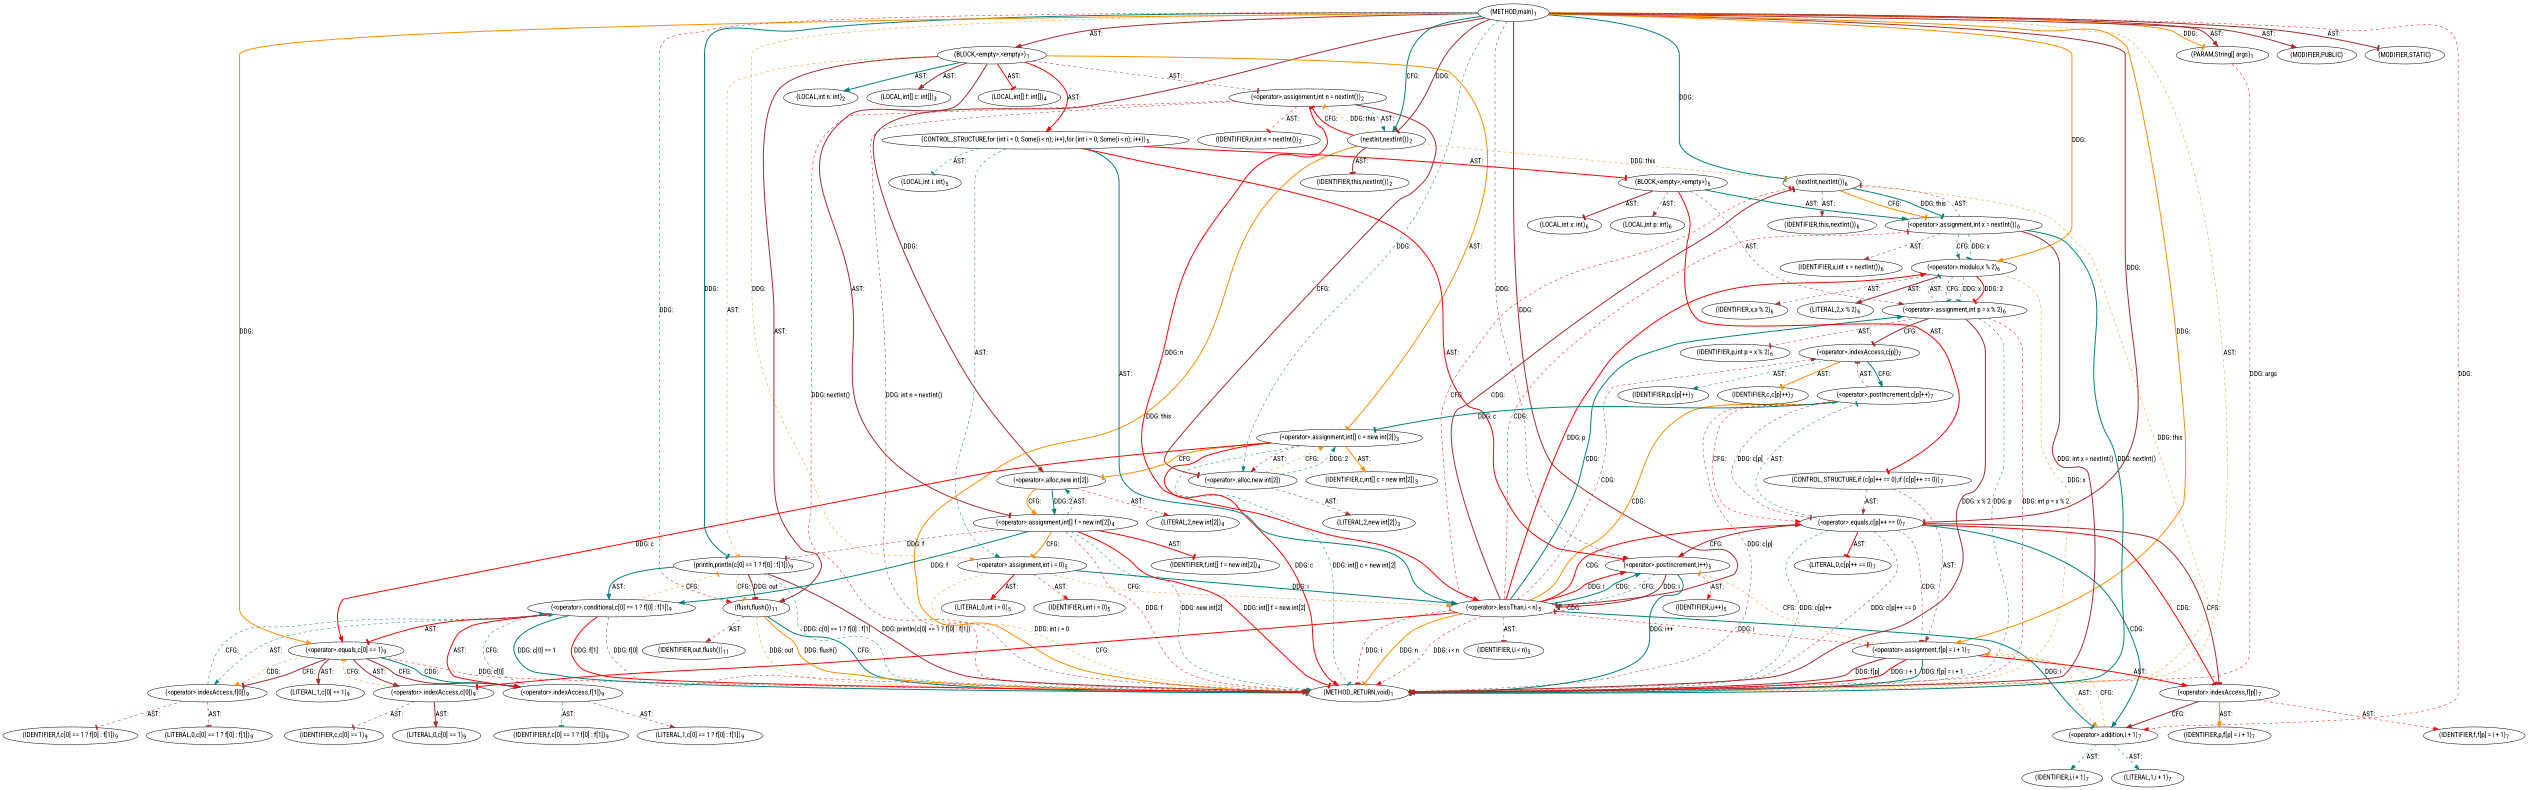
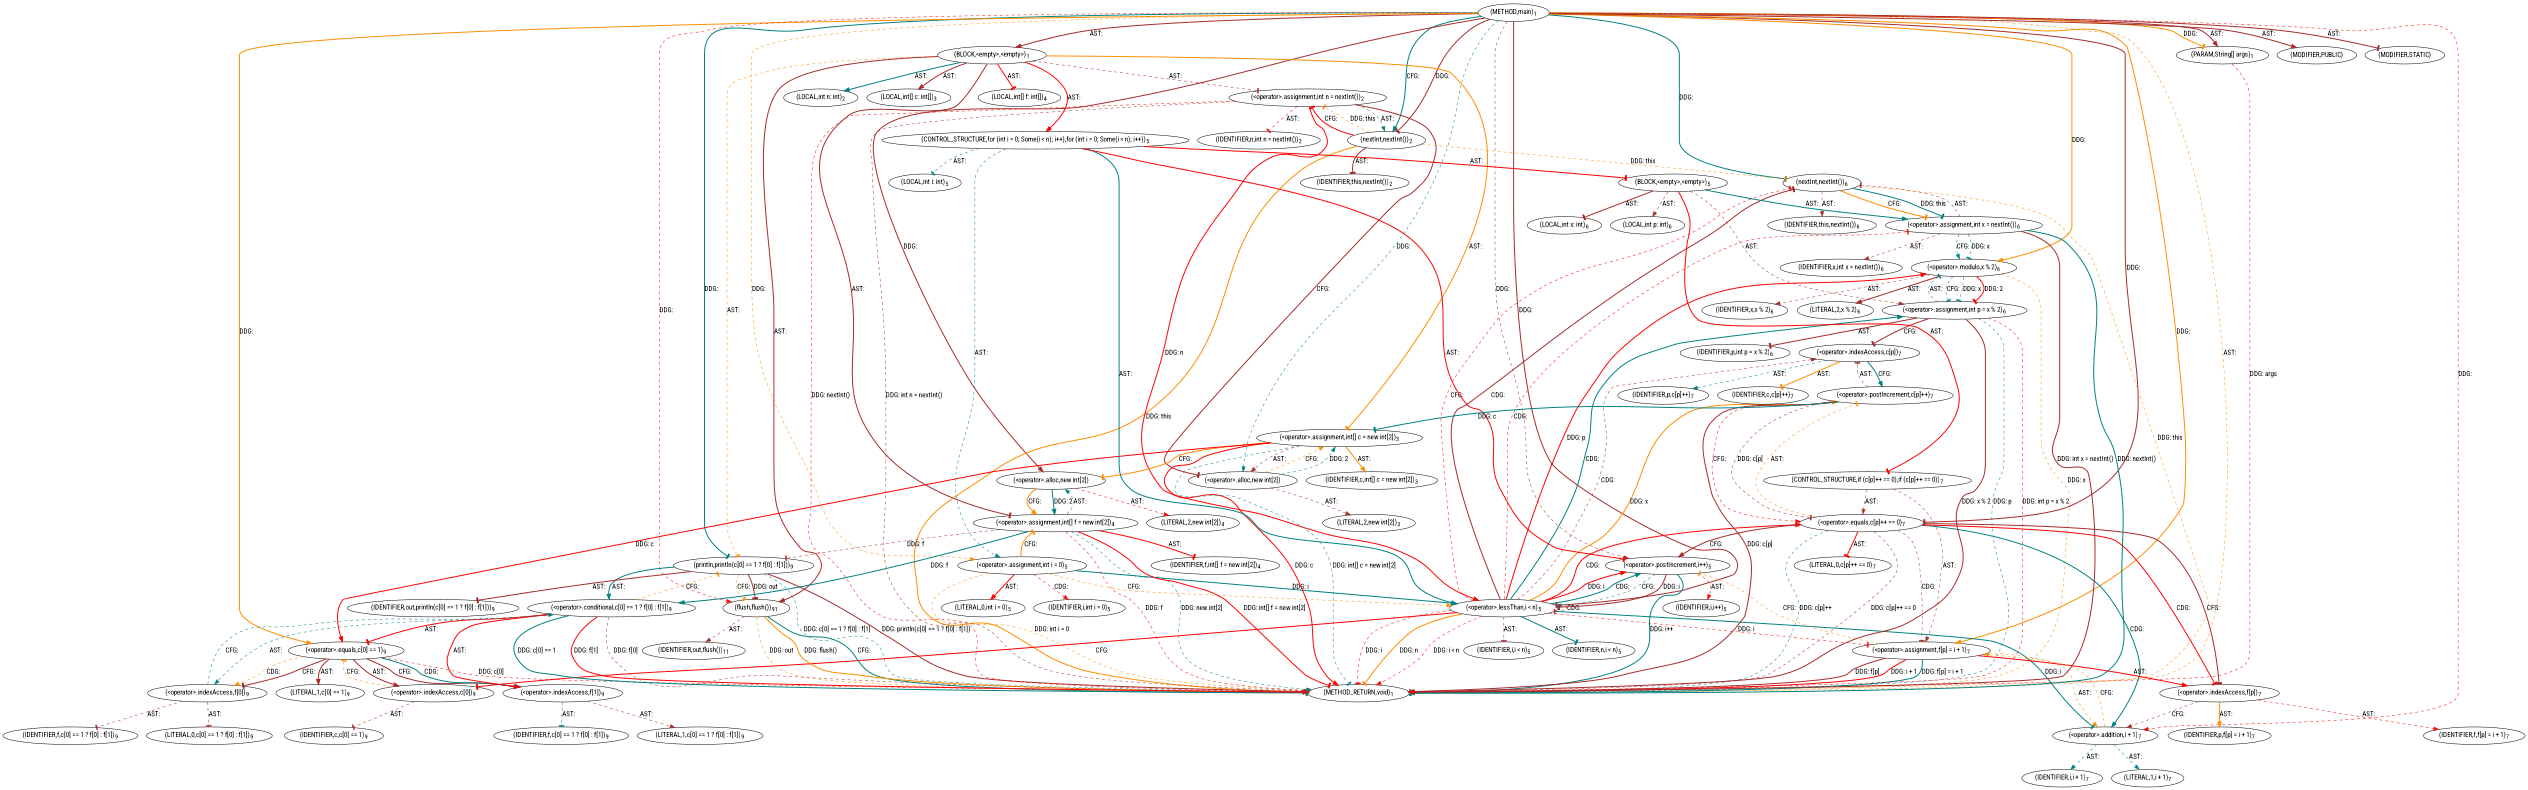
edge "(<operator>.assignment,int p = x % 2)" -> "(IDENTIFIER,p,int p = x % 2)": style dashed -> bold
edge "(<operator>.equals,c[p]++ == 0)" -> "(<operator>.postIncrement,c[p]++)": color teal -> darkorange
edge "(<operator>.lessThan,i < n)" -> "(<operator>.postIncrement,c[p]++)": label "CDG: " -> "DDG: x"
edge "(<operator>.assignment,int[] f = new int[2])" -> "(<operator>.assignment,int i = 0)": reversed
edge "(<operator>.assignment,int i = 0)" -> "(IDENTIFIER,i,int i = 0)": label "AST: " -> "CDG: "
edge "(<operator>.postIncrement,c[p]++)" -> "(METHOD_RETURN,void)": style dashed -> bold
node "(flush,flush())": text "11" -> "91"
node "(IDENTIFIER,out,println(c[0] == 1 ? f[0] : f[1]))": added
edge "(<operator>.indexAccess,f[1])" -> "(<operator>.conditional,c[0] == 1 ? f[0] : f[1])": removed, label "CFG:"
node "(IDENTIFIER,n,i < n)": added
edge "(<operator>.indexAccess,f[p])" -> "(<operator>.addition,i + 1)": style bold -> dashed
node "(LITERAL,0,c[0] == 1)": removed
